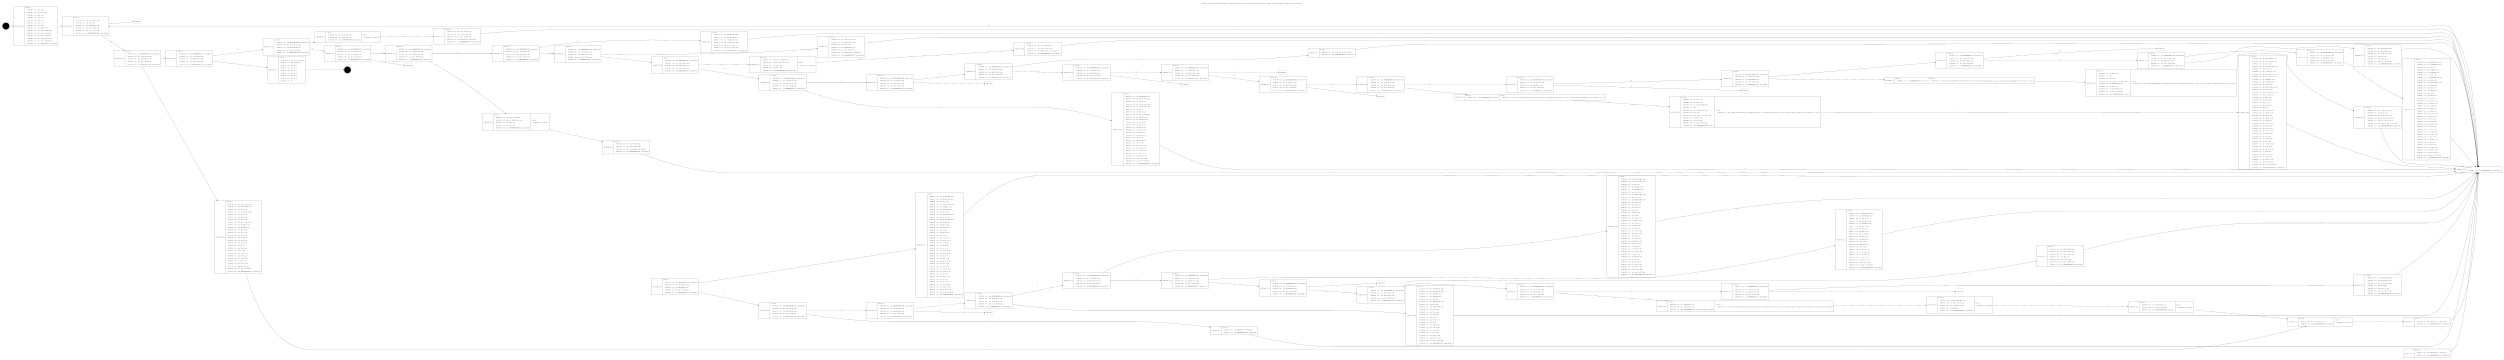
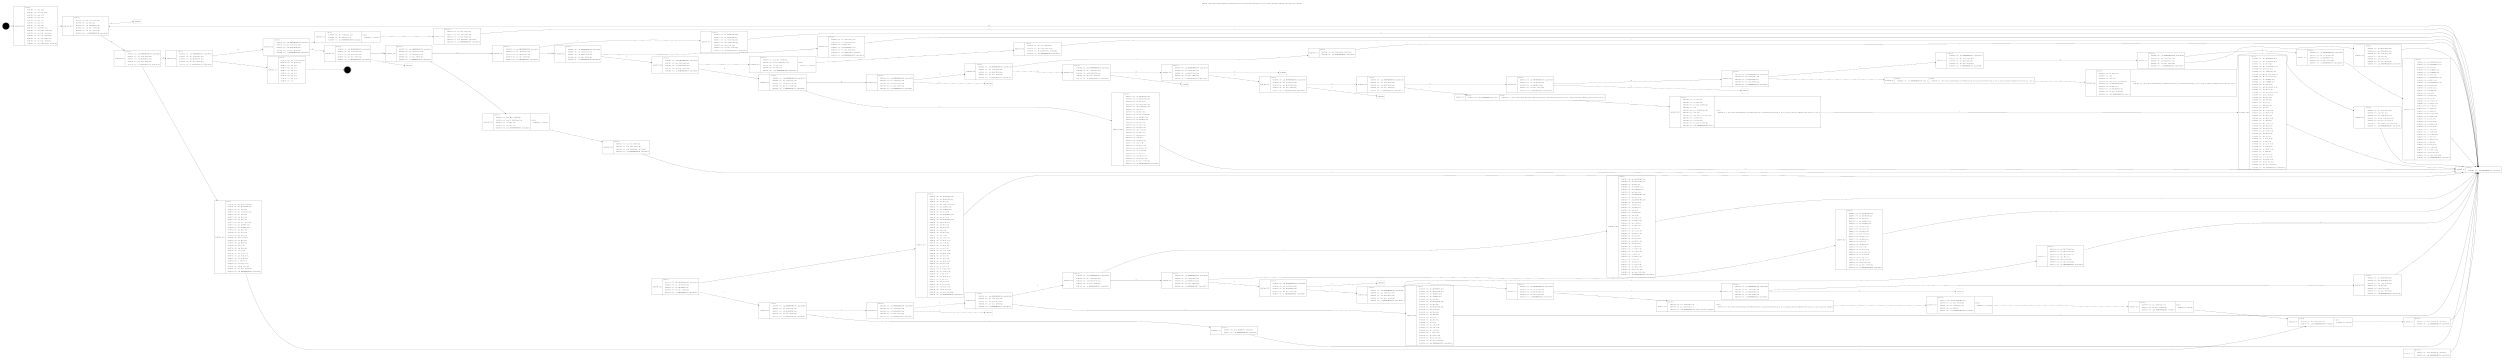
node "0x401fc6": removed
